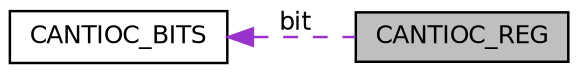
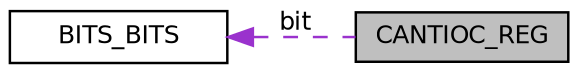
node "CANTIOC_BITS": label "CANTIOC_BITS" -> "BITS_BITS"
